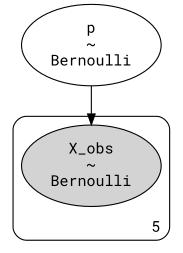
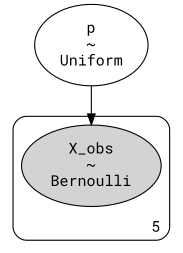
node "p ~ Bernoulli": label "p ~ Bernoulli" -> "p ~ Uniform"
